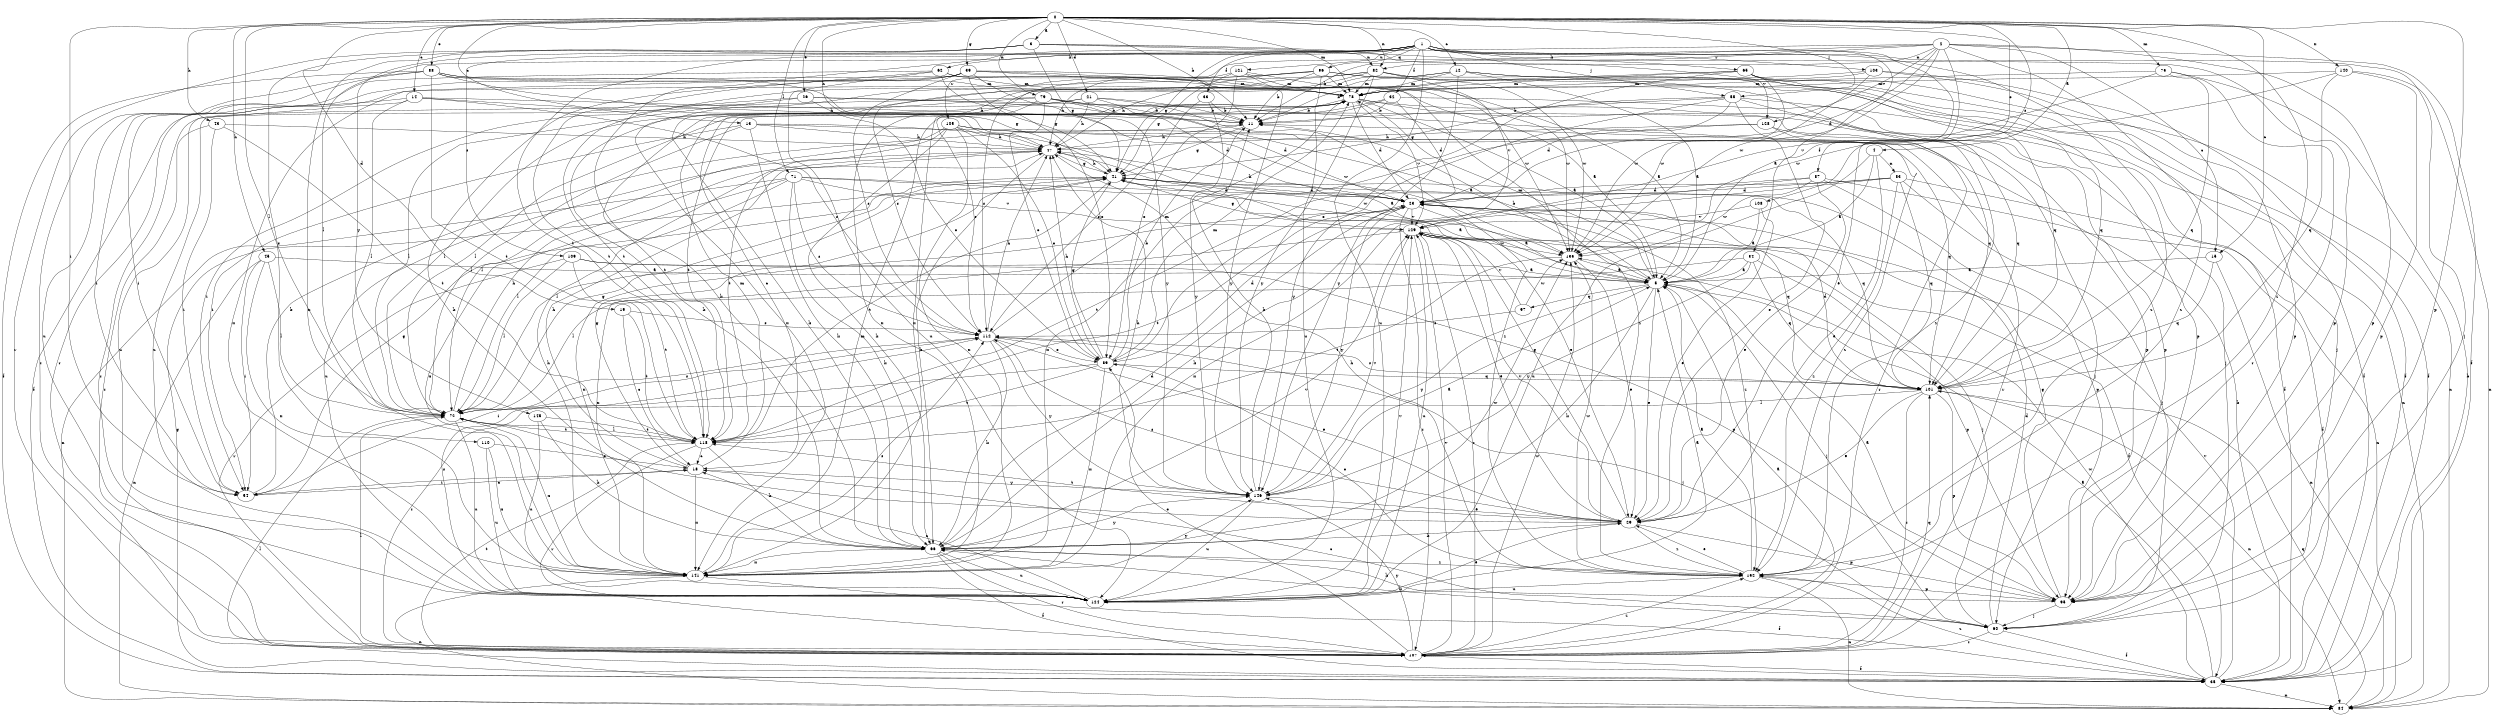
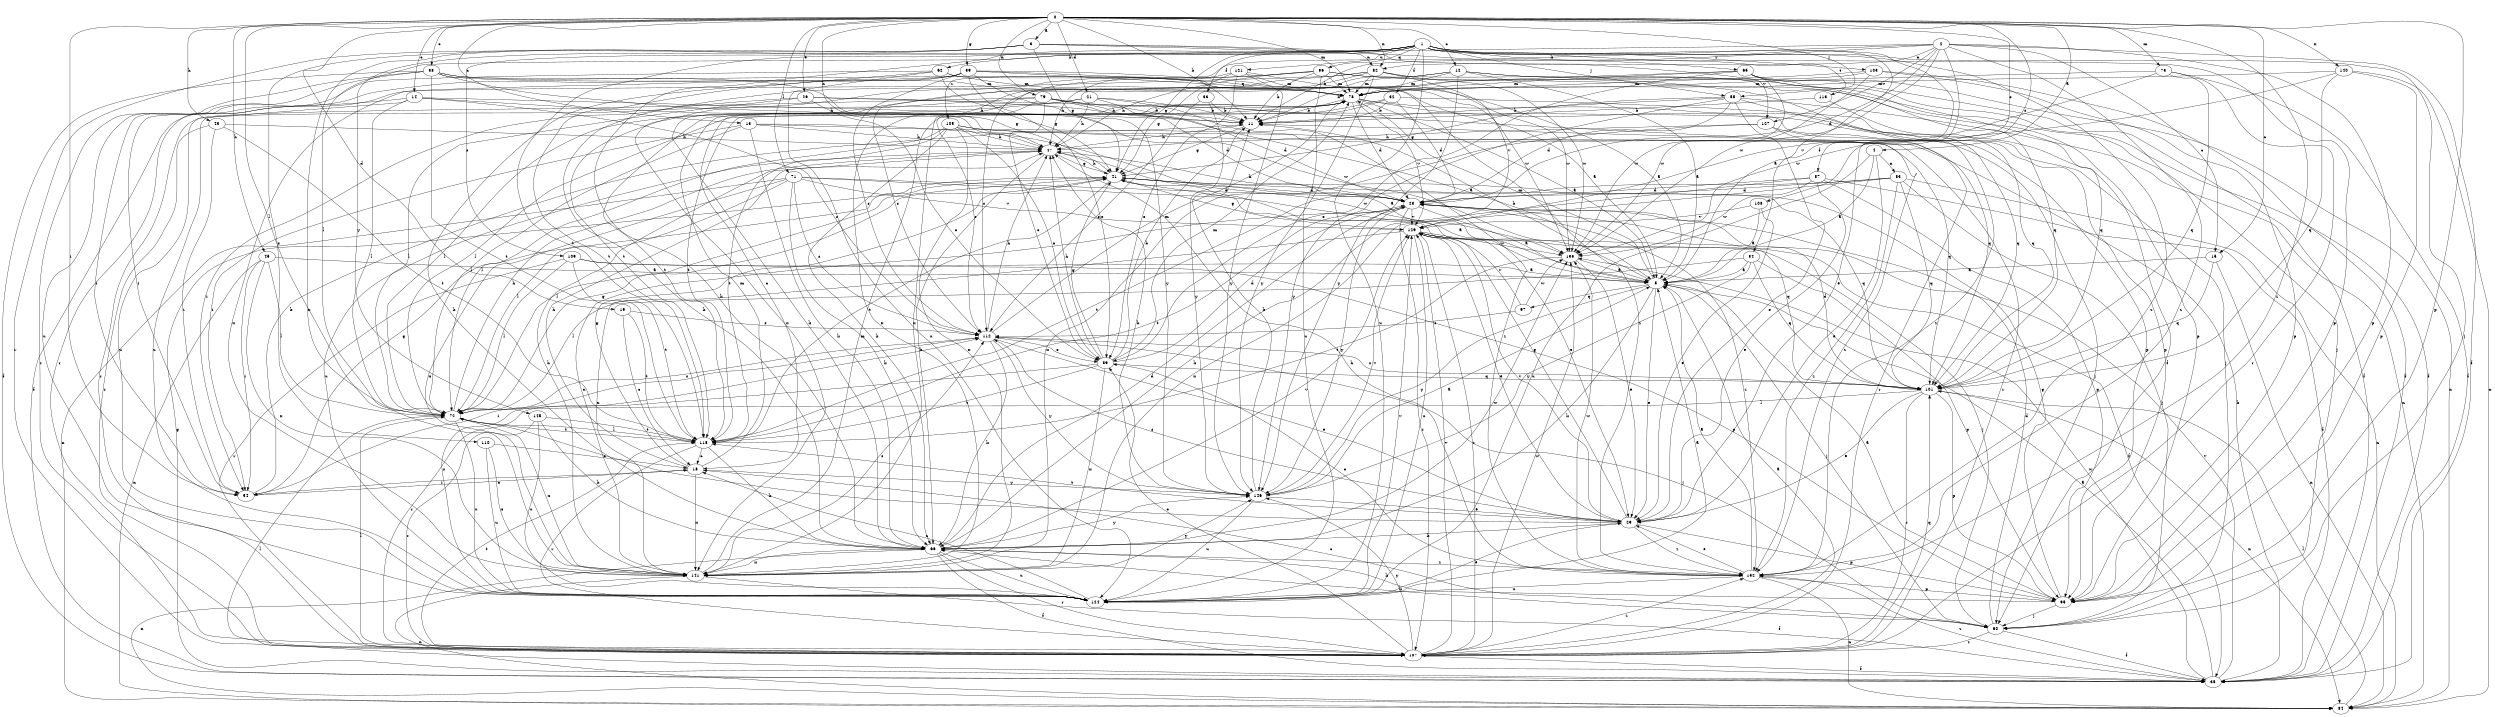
edge "39" -> "78": label "m" -> "q"
node "113": added
node "128": label "128" -> "127"
edge "32" -> "35": now "32" -> "60"
edge "75" -> "35": label "b" -> "f"
edge "84" -> "101": label "q" -> "l"
edge "145" -> "107": added, label "r"
edge "35" -> "84": now "66" -> "84"
